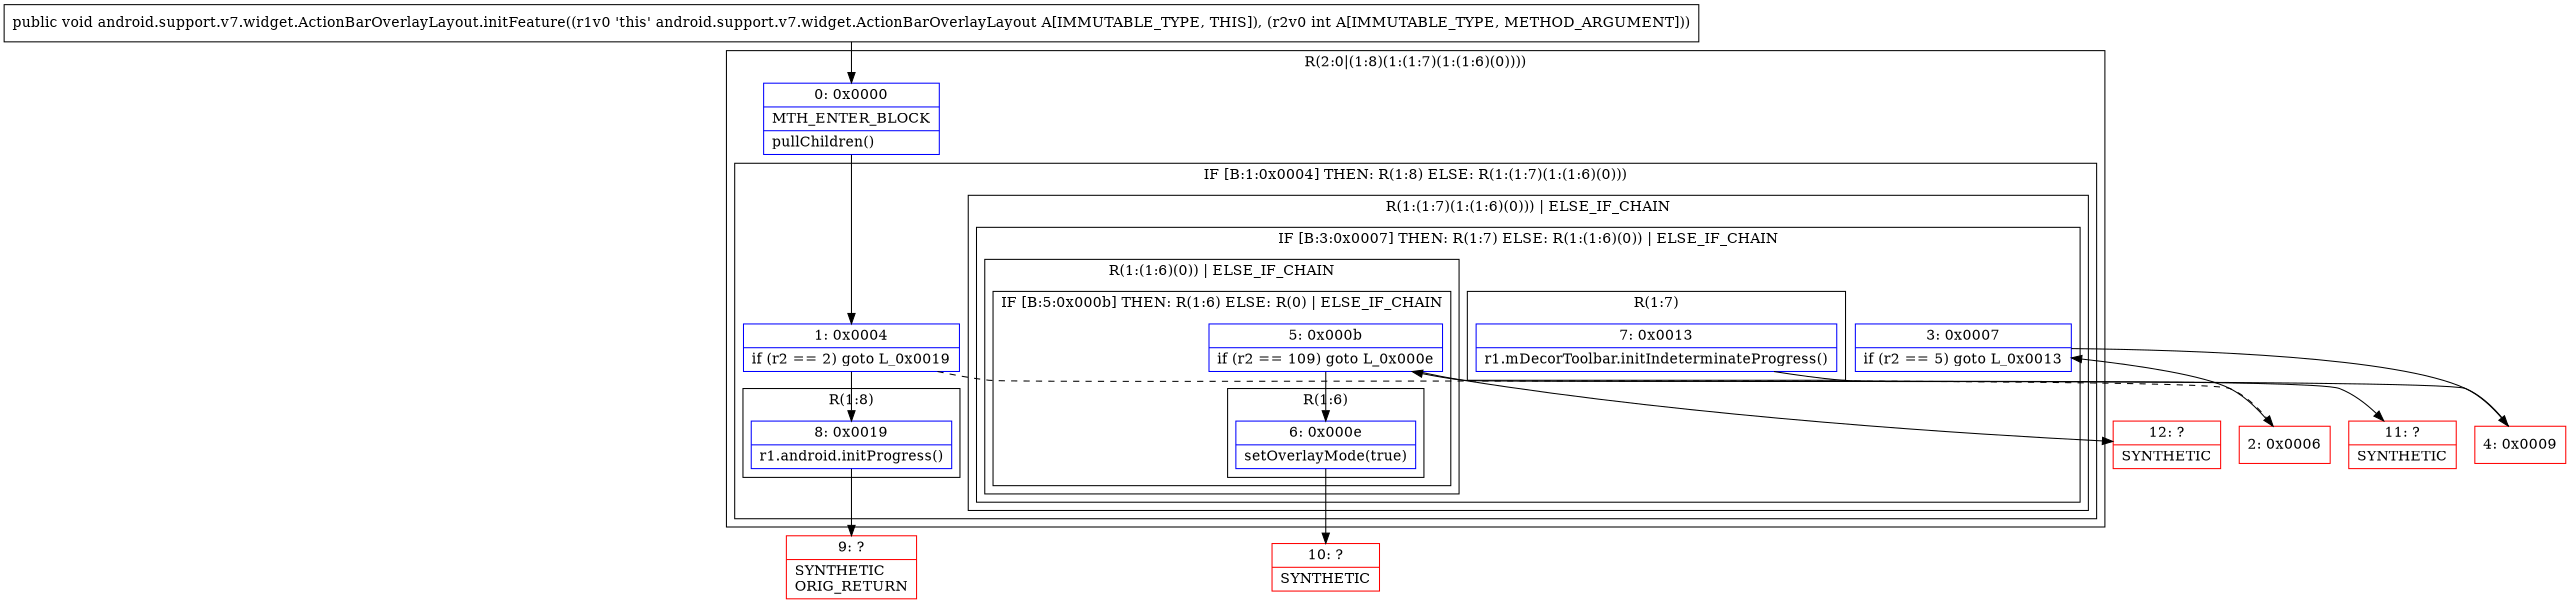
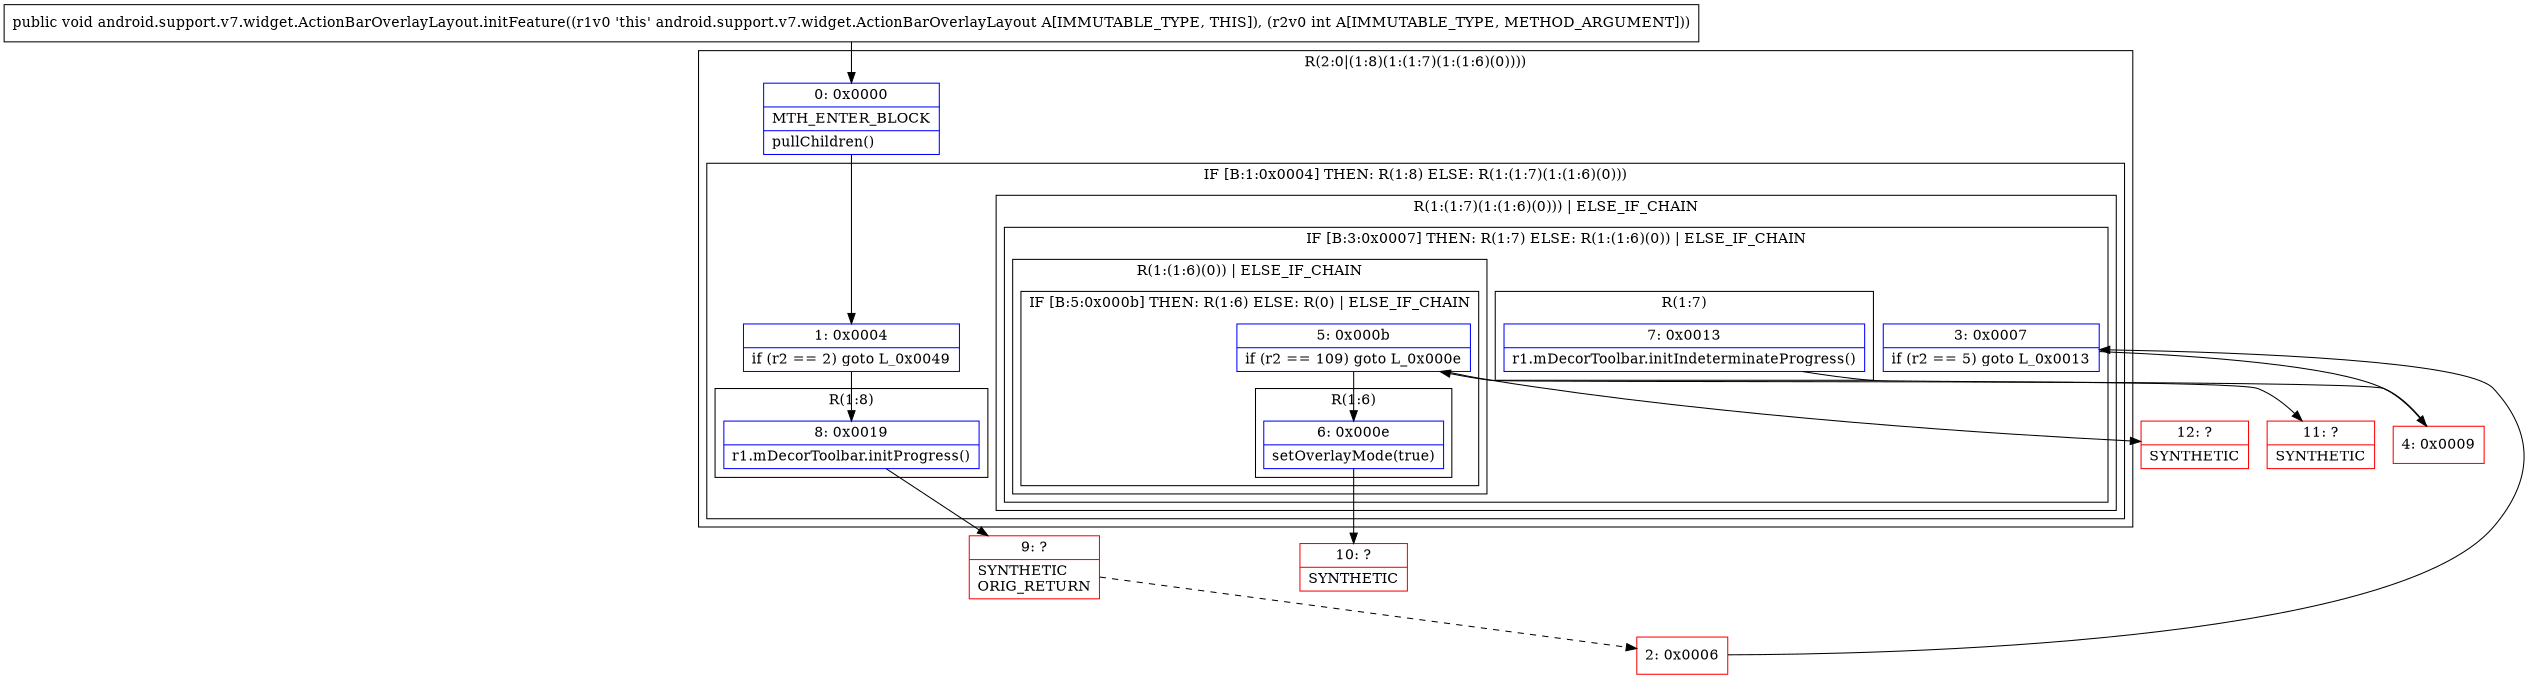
node "1: 0x0004": text "if (r2 == 2) goto L_0x0019" -> "if (r2 == 2) goto L_0x0049"
edge "1: 0x0004" -> "2: 0x0006": now "9: ?" -> "2: 0x0006"
node "8: 0x0019": text "r1.android.initProgress()" -> "r1.mDecorToolbar.initProgress()"
